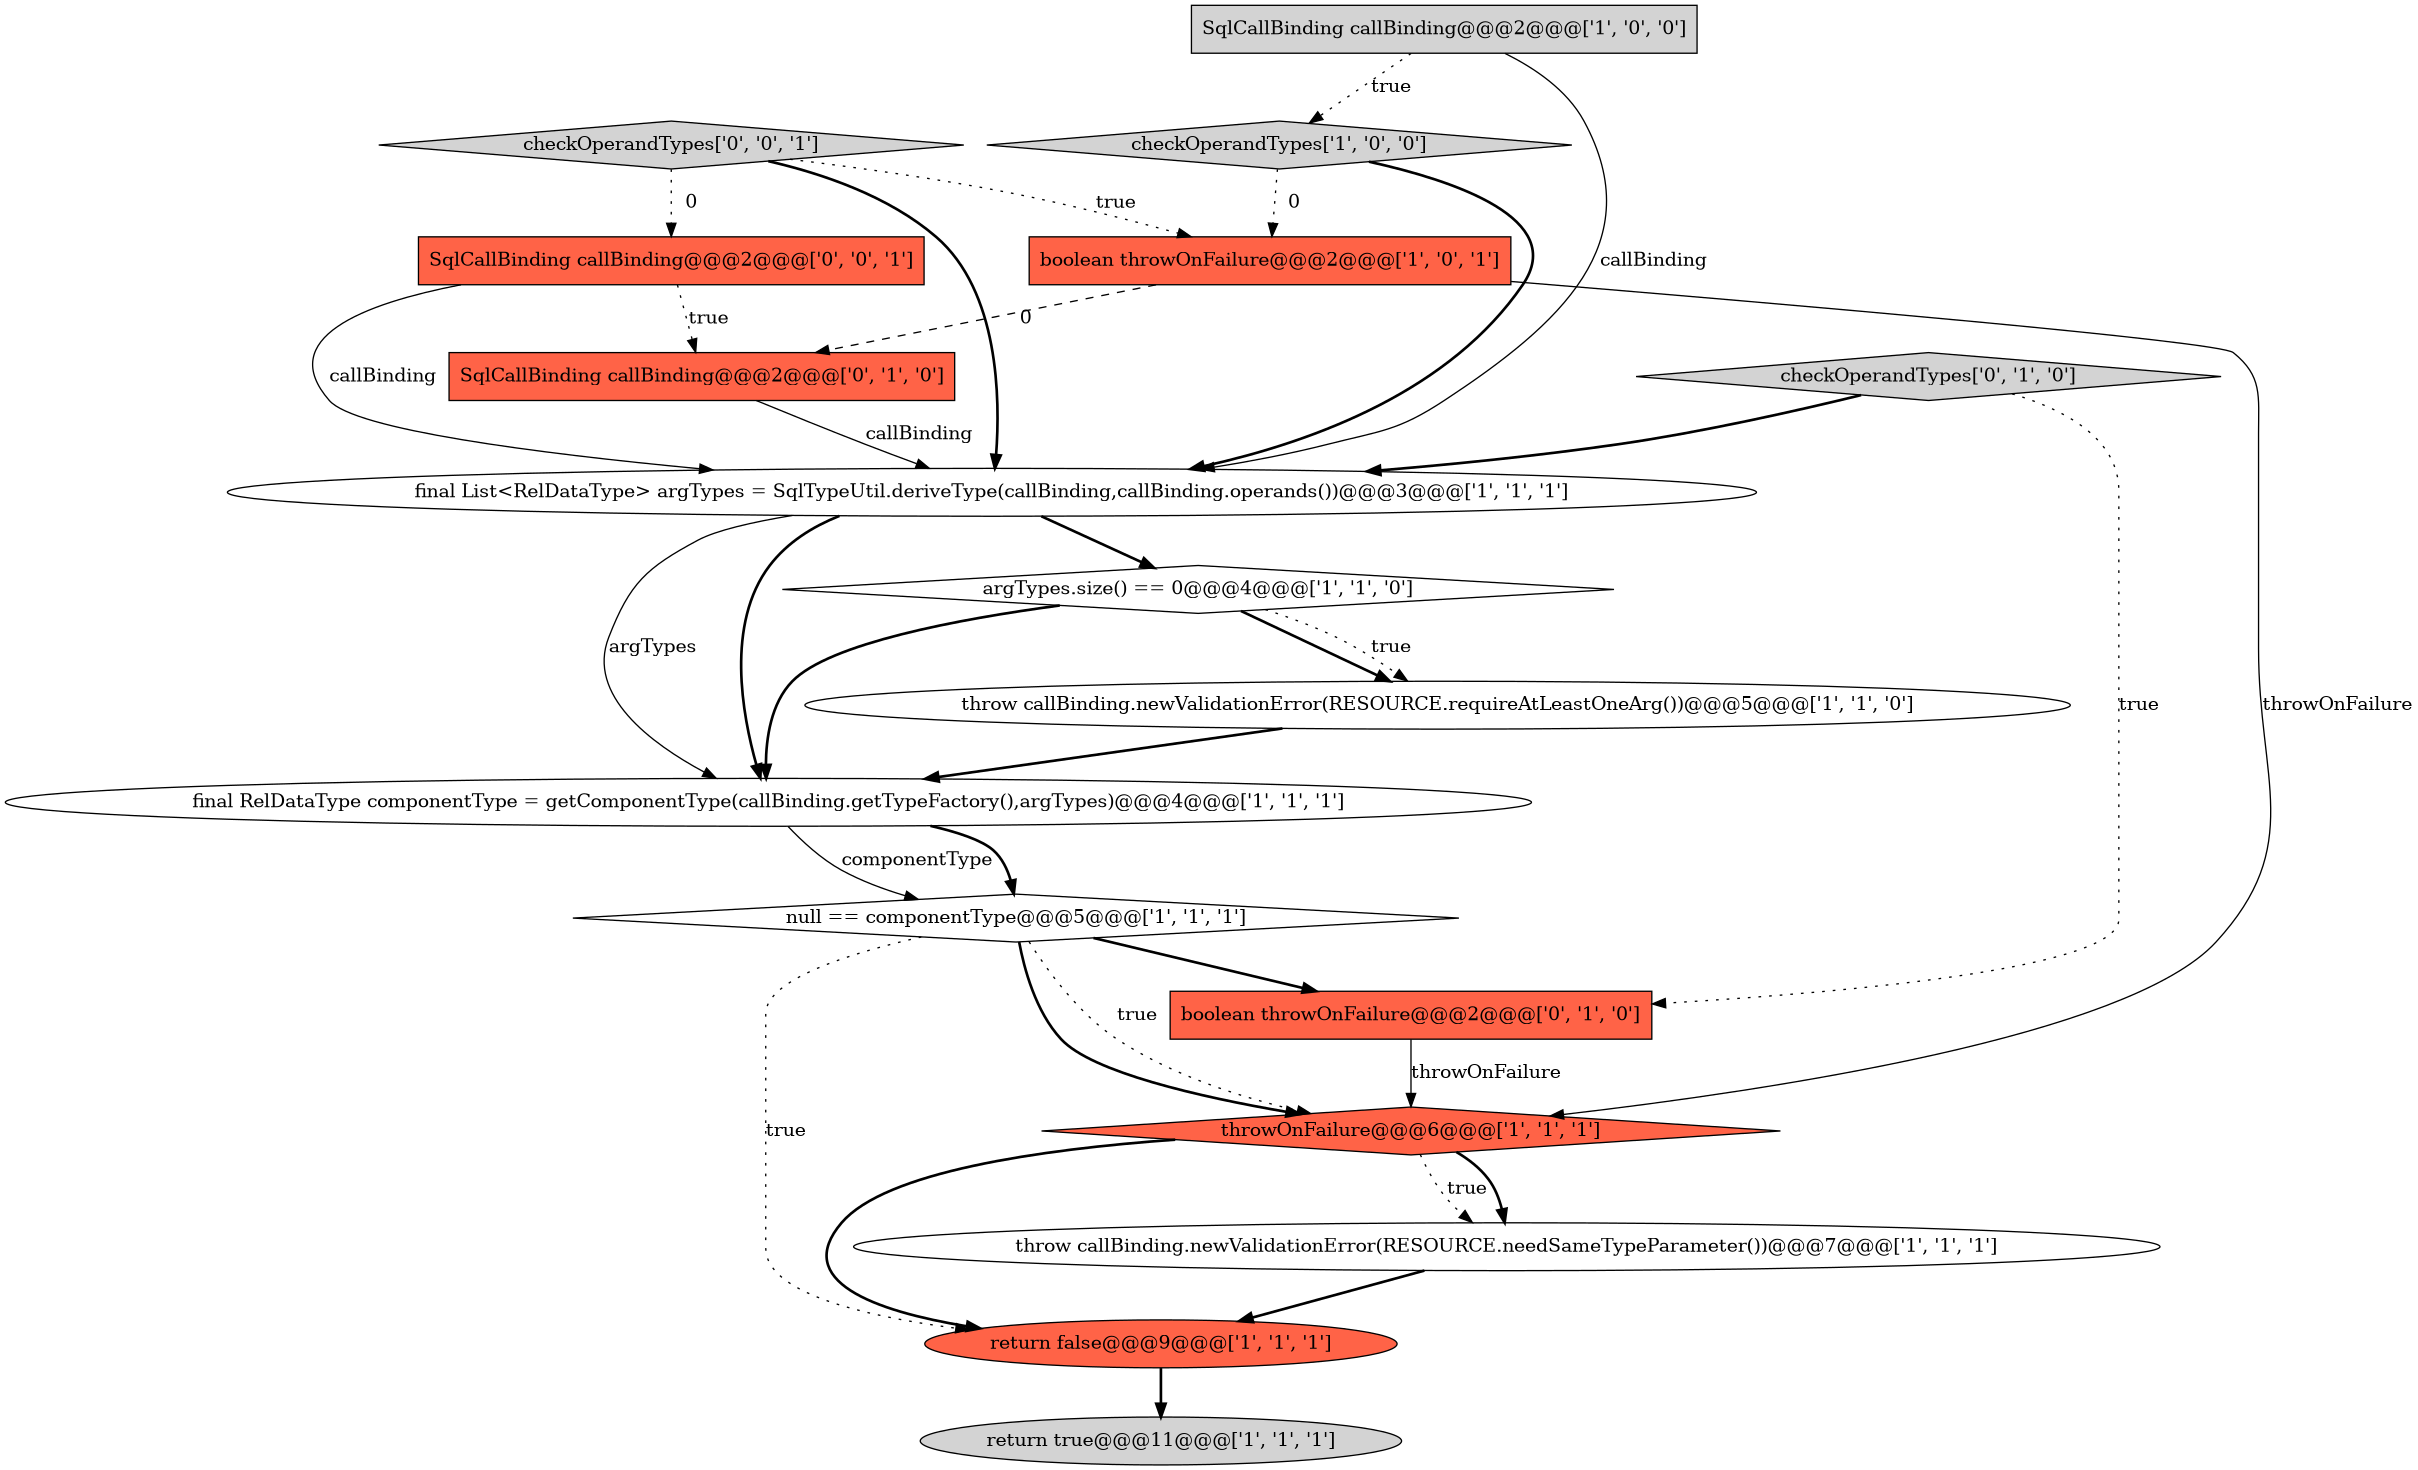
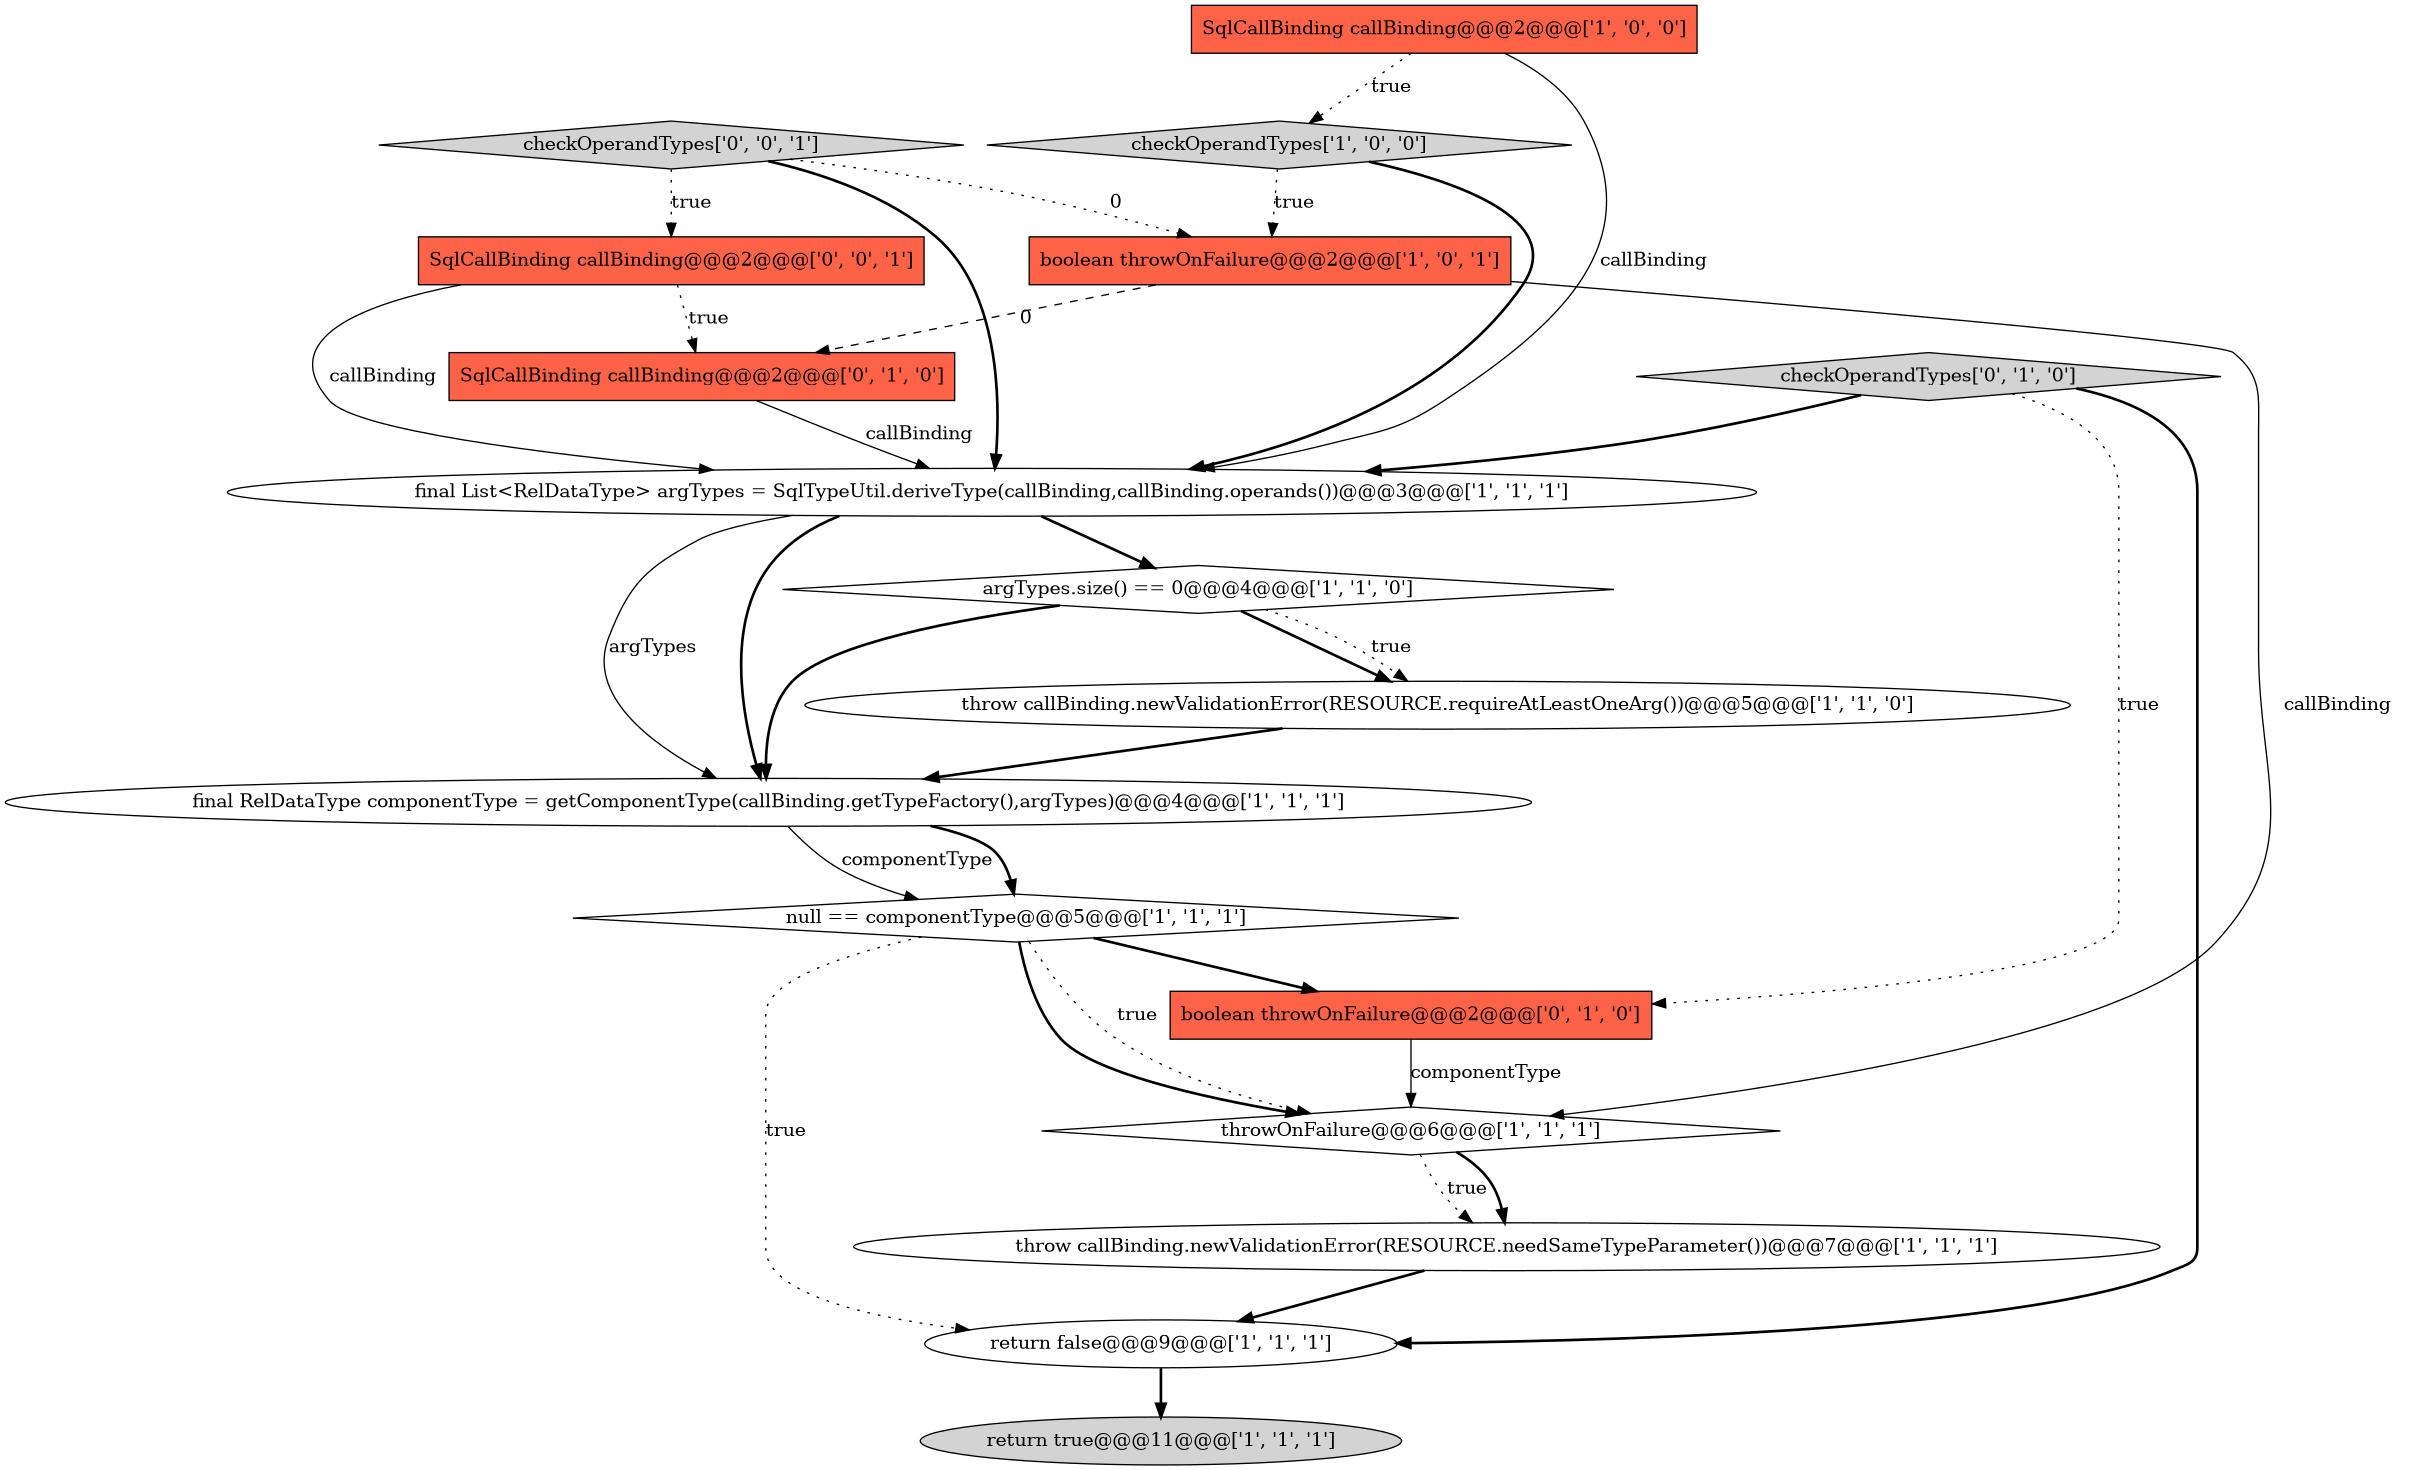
node "SqlCallBinding callBinding@@@2@@@['1', '0', '0']": fillcolor lightgray -> tomato
edge "checkOperandTypes['0', '0', '1']" -> "SqlCallBinding callBinding@@@2@@@['0', '0', '1']": label "0" -> "true"
edge "checkOperandTypes['0', '0', '1']" -> "boolean throwOnFailure@@@2@@@['1', '0', '1']": label "true" -> "0"
edge "checkOperandTypes['1', '0', '0']" -> "boolean throwOnFailure@@@2@@@['1', '0', '1']": label "0" -> "true"
edge "boolean throwOnFailure@@@2@@@['1', '0', '1']" -> "throwOnFailure@@@6@@@['1', '1', '1']": label "throwOnFailure" -> "callBinding"
edge "boolean throwOnFailure@@@2@@@['0', '1', '0']" -> "throwOnFailure@@@6@@@['1', '1', '1']": label "throwOnFailure" -> "componentType"
node "throwOnFailure@@@6@@@['1', '1', '1']": fillcolor tomato -> white
edge "throwOnFailure@@@6@@@['1', '1', '1']" -> "return false@@@9@@@['1', '1', '1']": now "checkOperandTypes['0', '1', '0']" -> "return false@@@9@@@['1', '1', '1']"
node "return false@@@9@@@['1', '1', '1']": fillcolor tomato -> white
